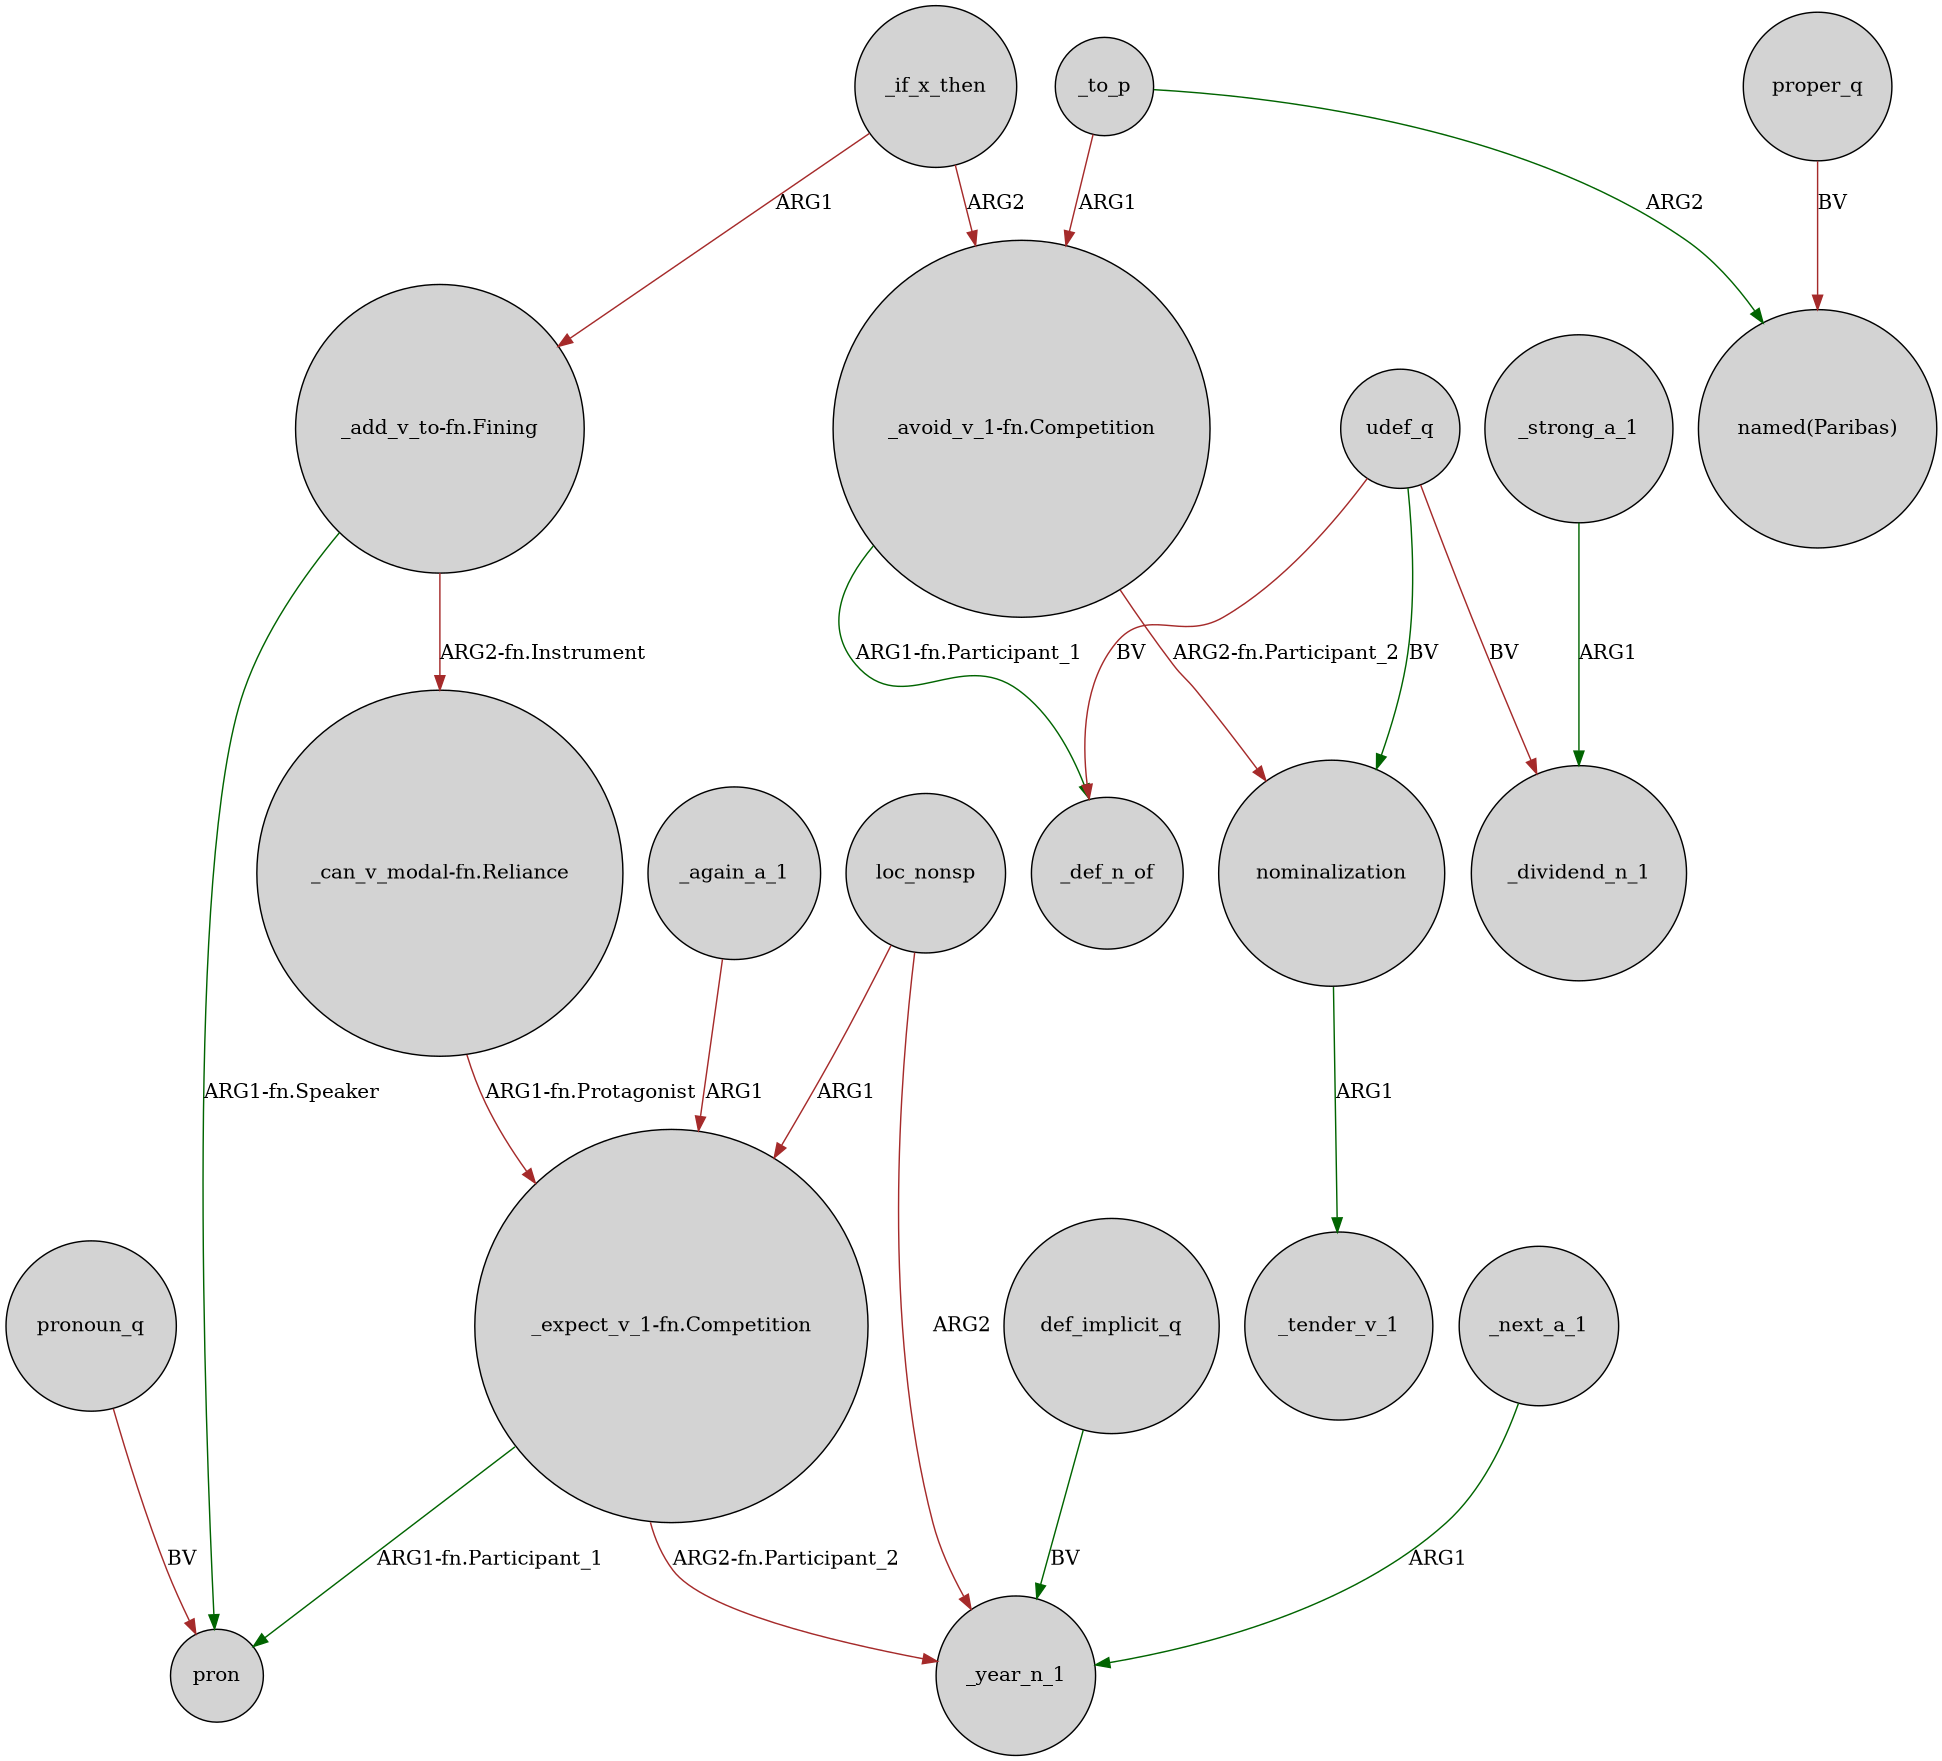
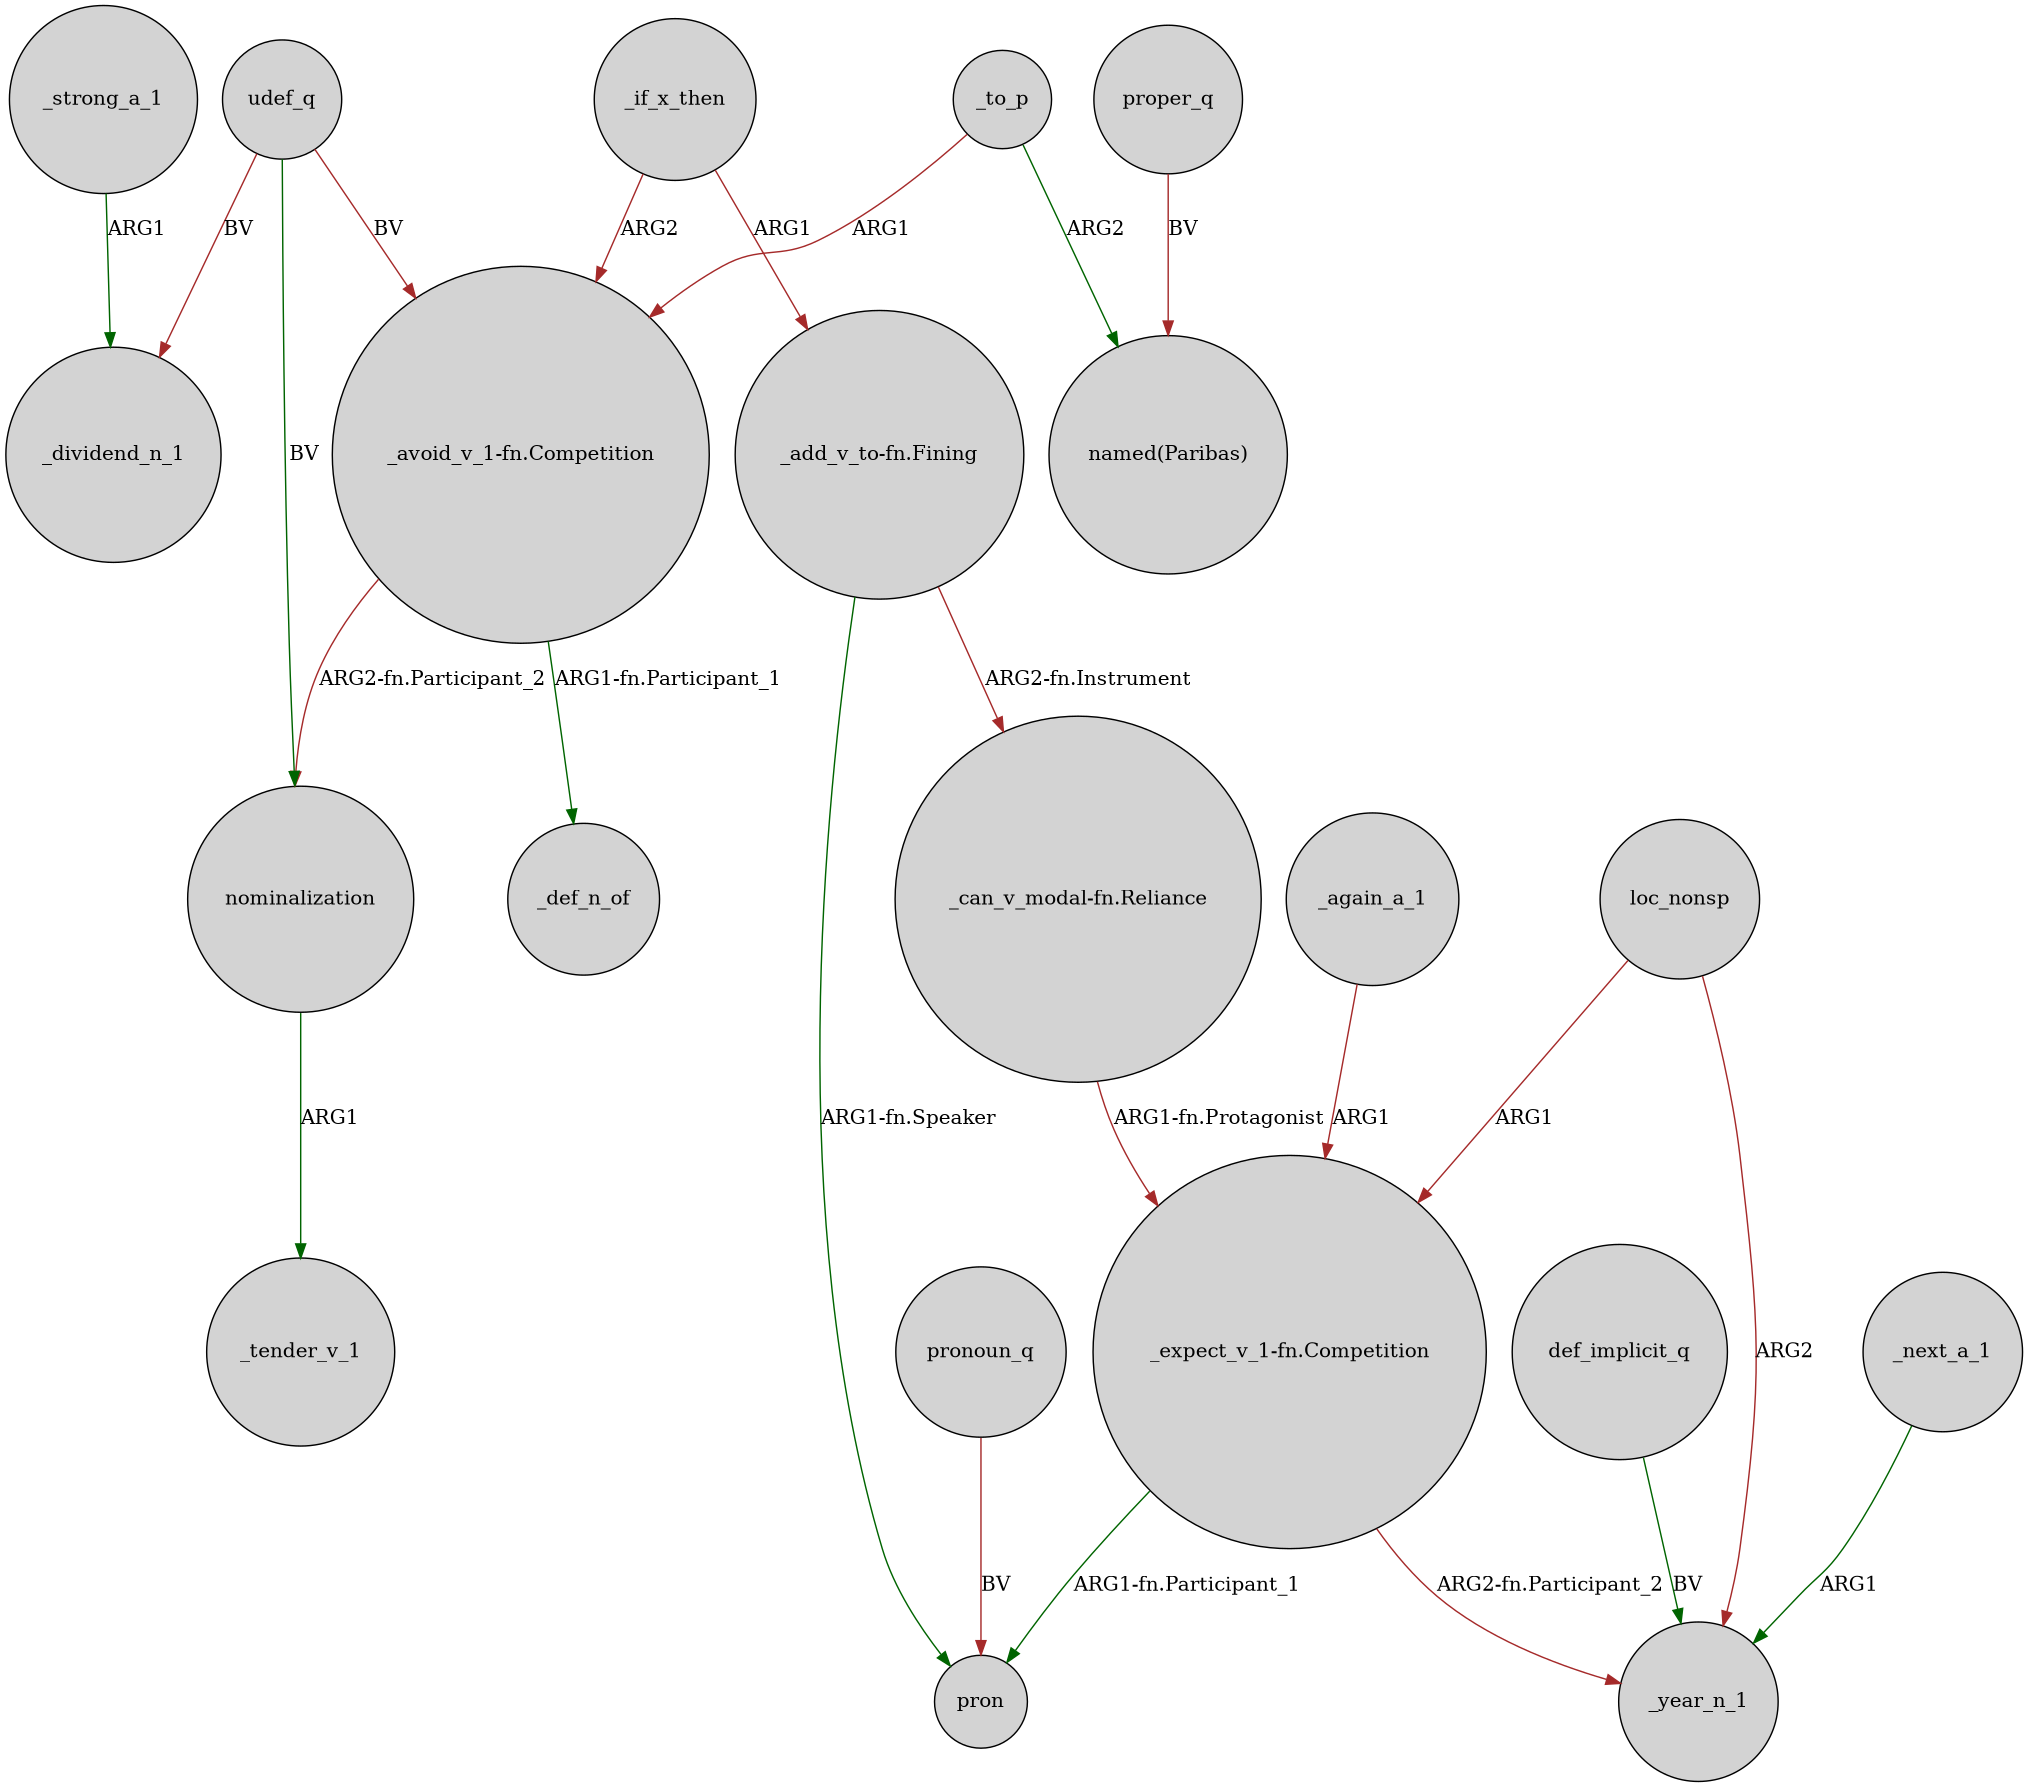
edge "udef_q" -> "_def_n_of": now "udef_q" -> "_avoid_v_1-fn.Competition"
